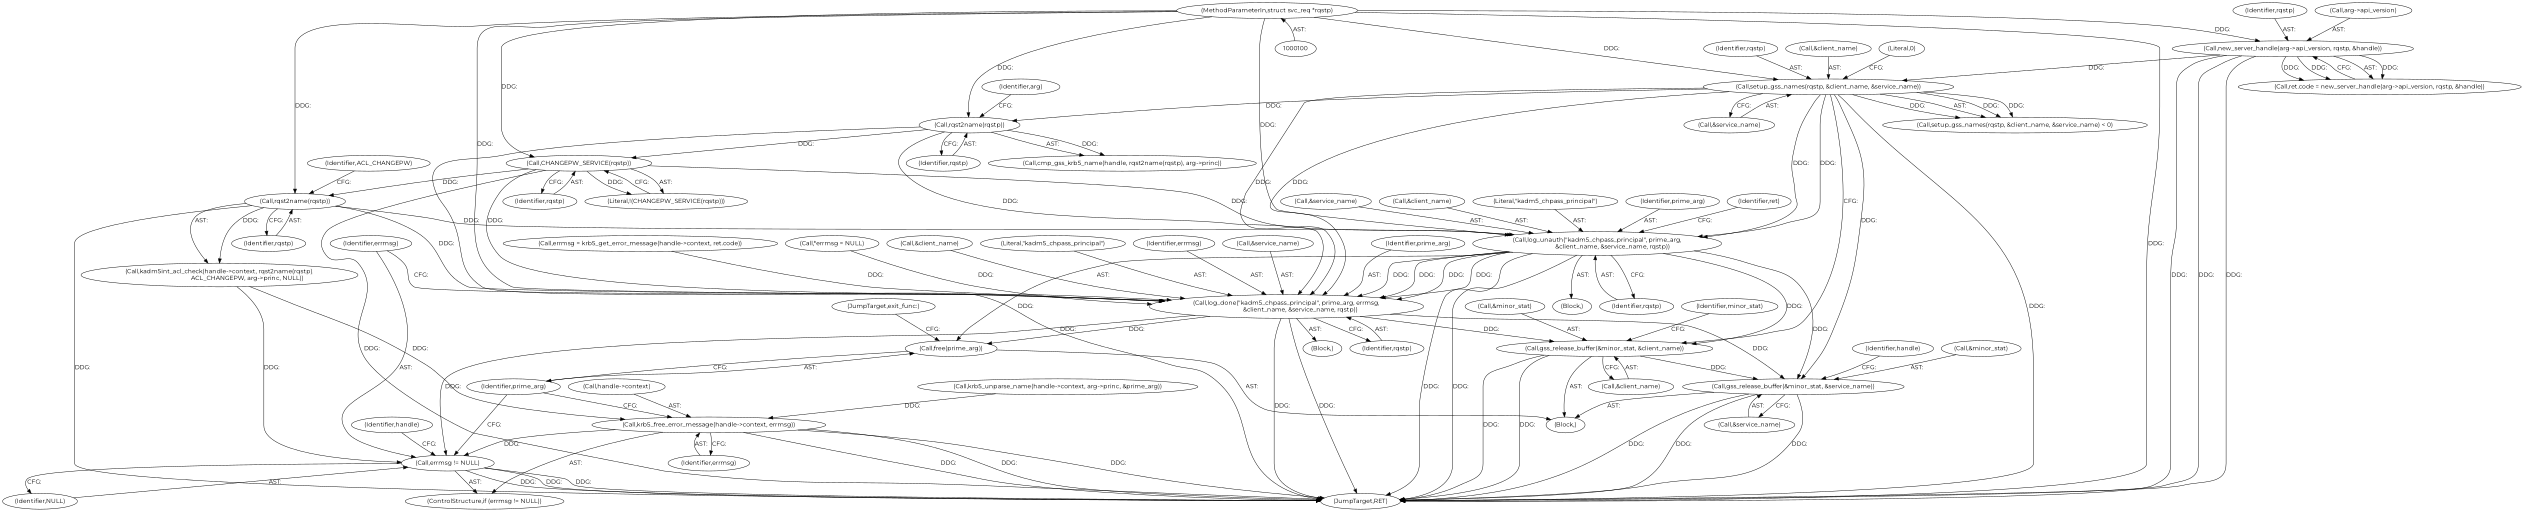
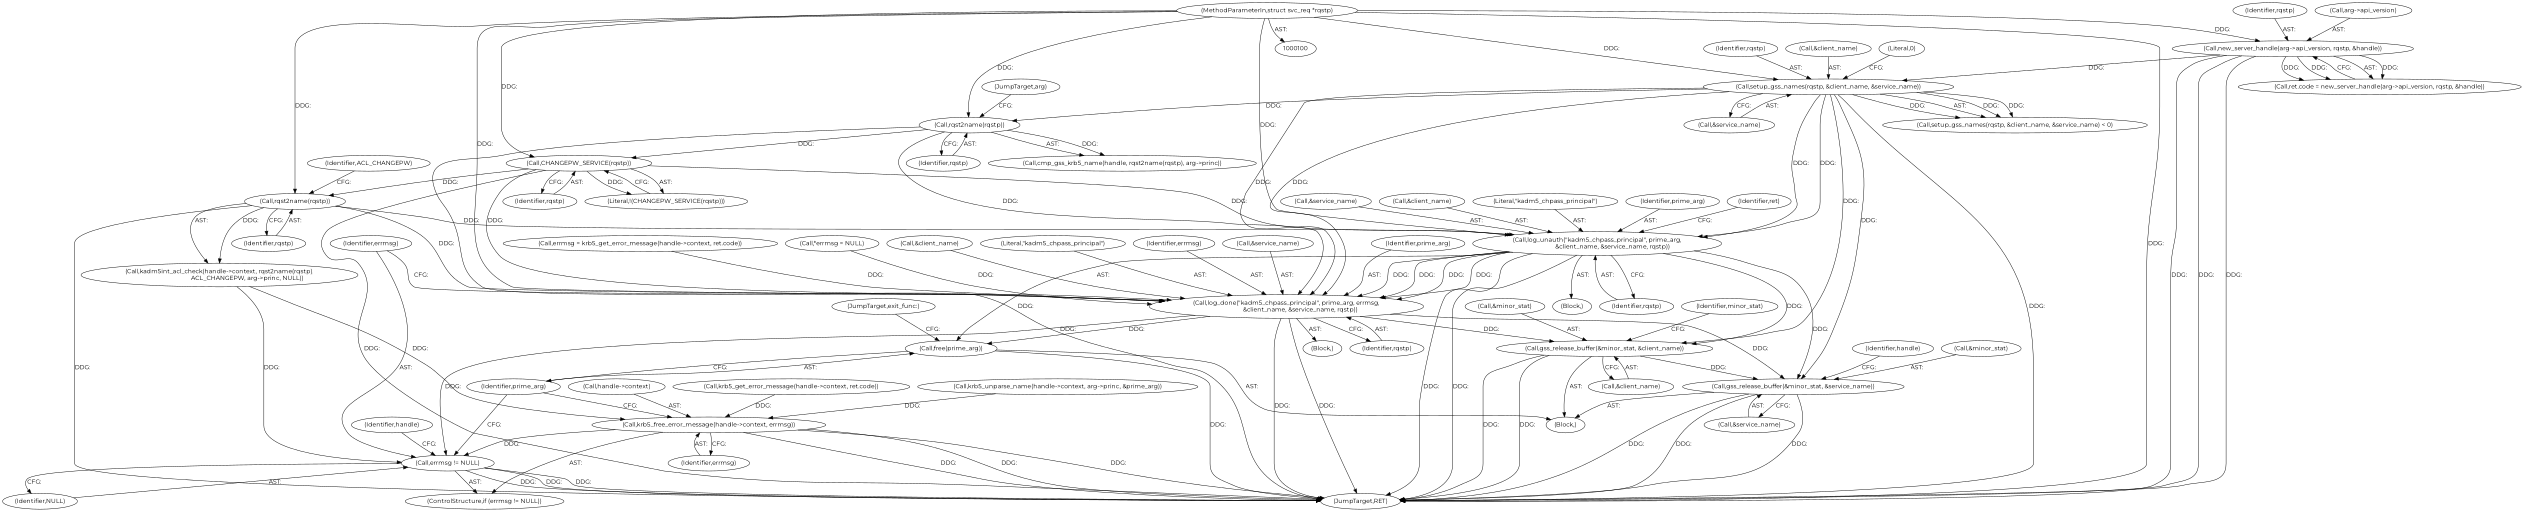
edge "1000100" -> "(MethodParameterIn,struct svc_req *rqstp)": reversed
node "(Identifier,arg)": label "(Identifier,arg)" -> "(JumpTarget,arg)"
edge "(Call,setup_gss_names(rqstp, &client_name, &service_name))" -> "(Call,gss_release_buffer(&minor_stat, &client_name))": label "CFG: " -> "DDG: "
edge "(Call,free(prime_arg))" -> "(JumpTarget,RET)": added, label "DDG:"
node "(Call,krb5_get_error_message(handle->context, ret.code))": added
